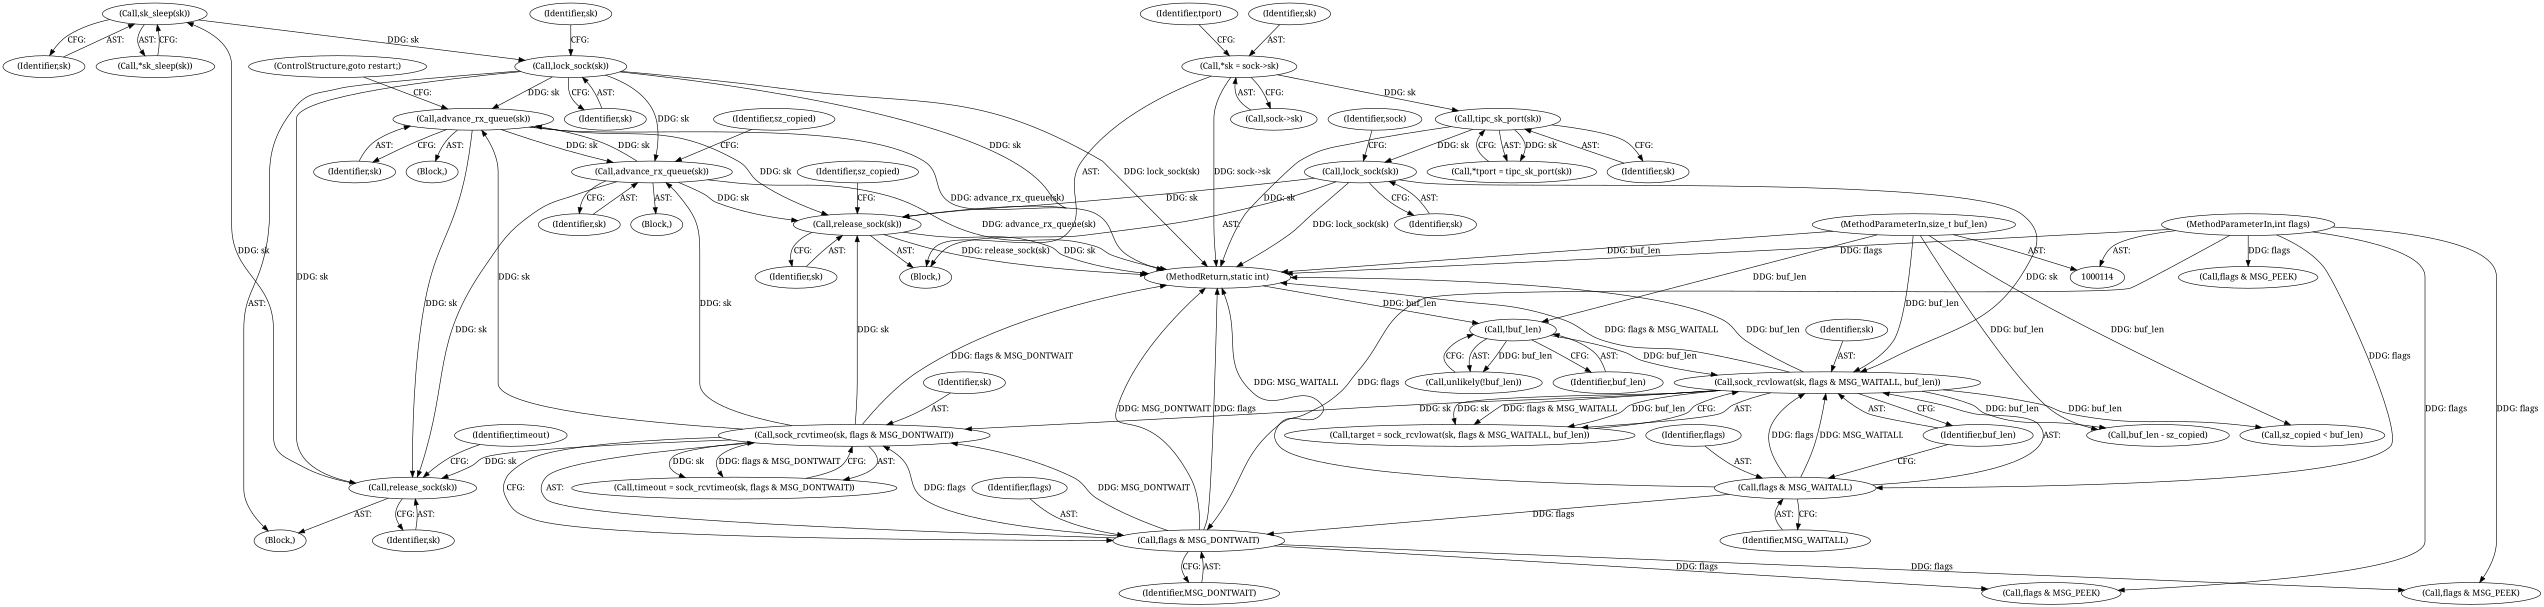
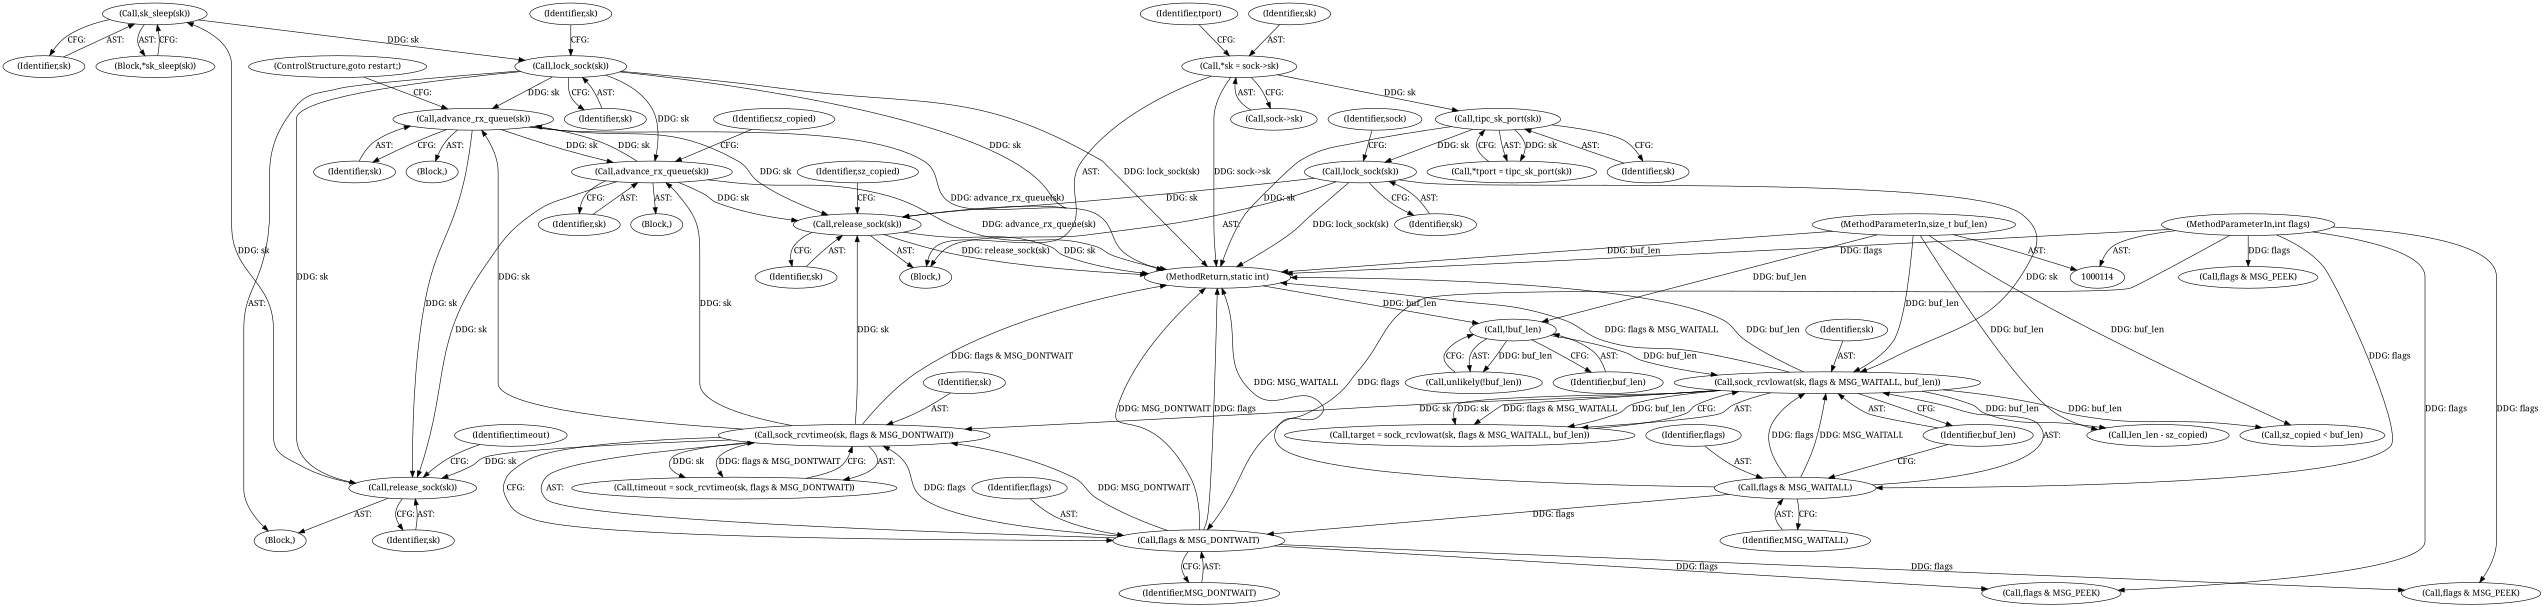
node "(Call,*sk_sleep(sk))": label "(Call,*sk_sleep(sk))" -> "(Block,*sk_sleep(sk))"
node "(Call,buf_len - sz_copied)": label "(Call,buf_len - sz_copied)" -> "(Call,len_len - sz_copied)"
